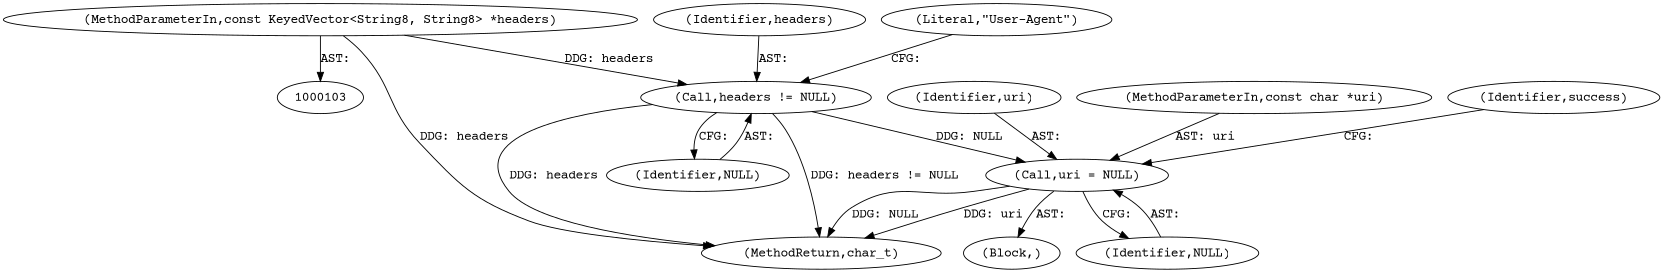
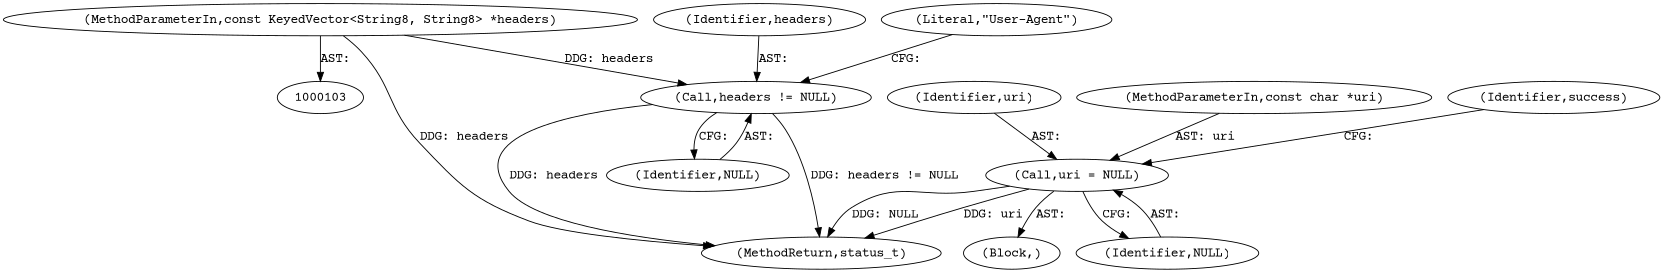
edge "(Call,headers != NULL)" -> "(Call,uri = NULL)": removed, label "DDG: NULL"
node "(MethodReturn,char_t)": label "(MethodReturn,char_t)" -> "(MethodReturn,status_t)"
